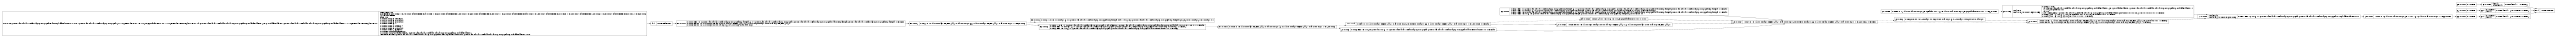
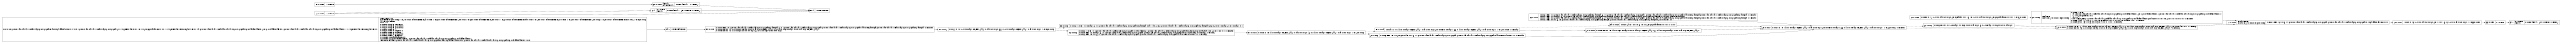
edge "57: ?" -> "30: ?": now "54: 0x003c" -> "30: ?"
node "47: 0x002d": text "LOOP_START" -> "LOOP_NEEDED"
